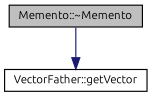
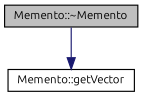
node "VectorFather::getVector": label "VectorFather::getVector" -> "Memento::getVector"
